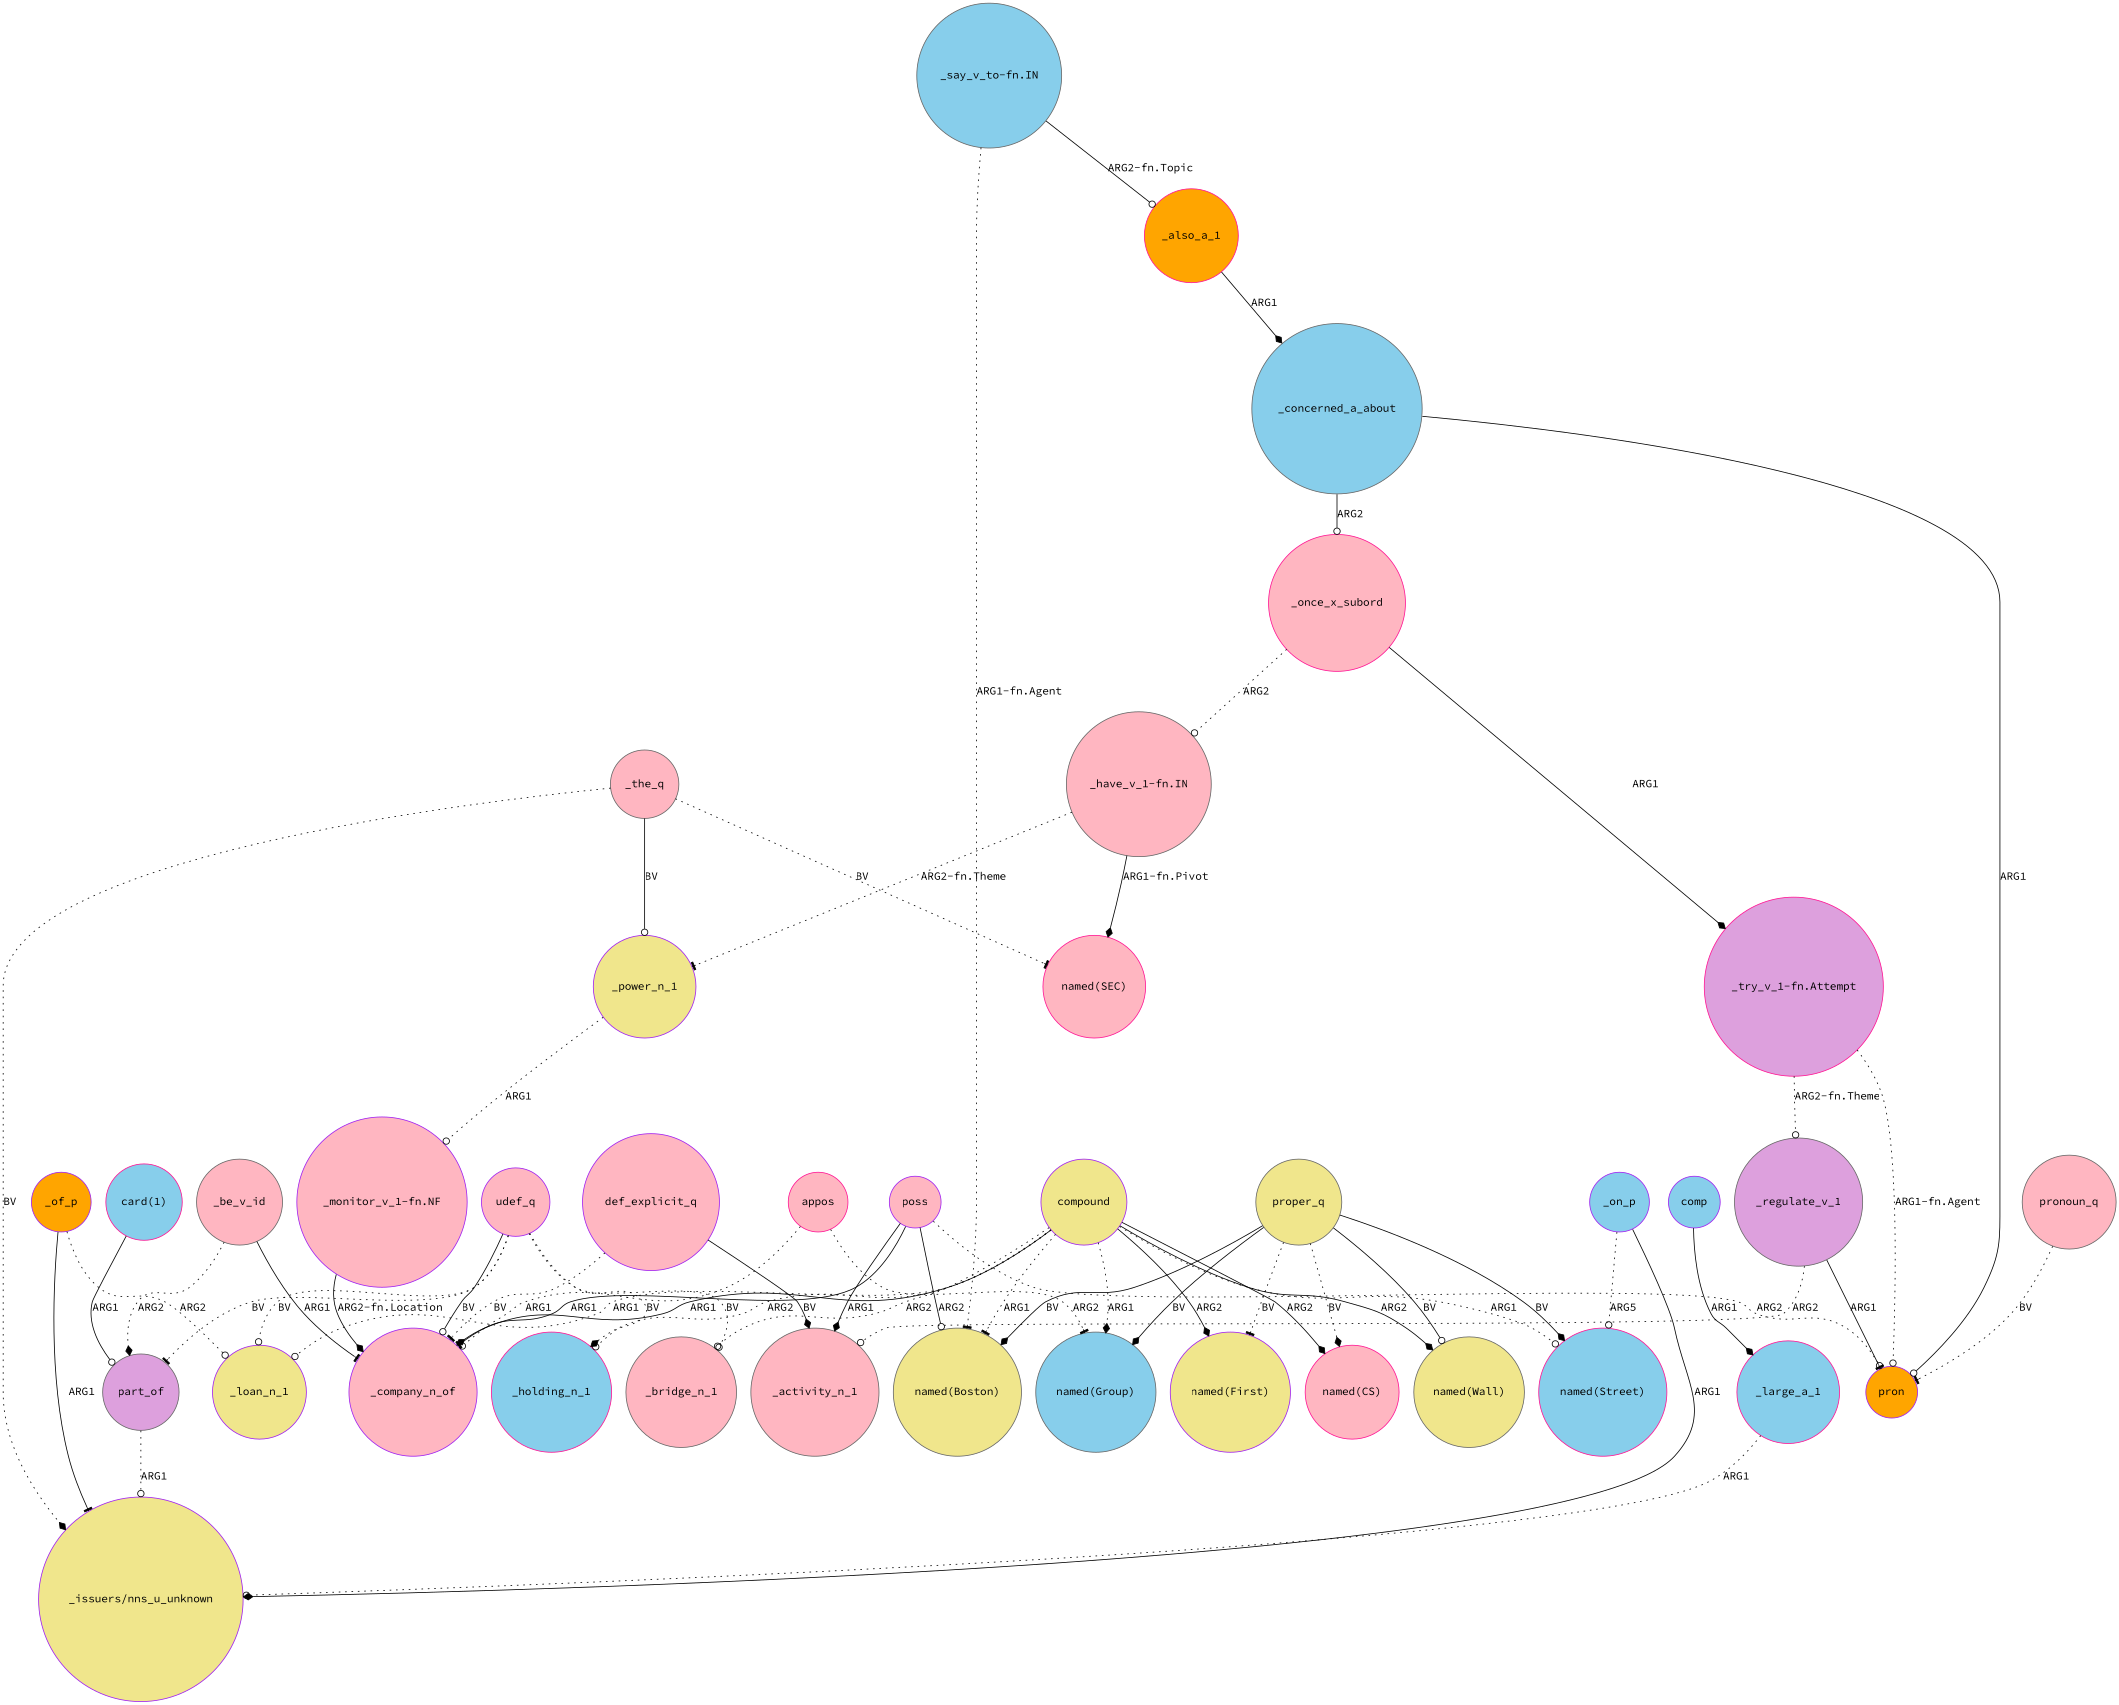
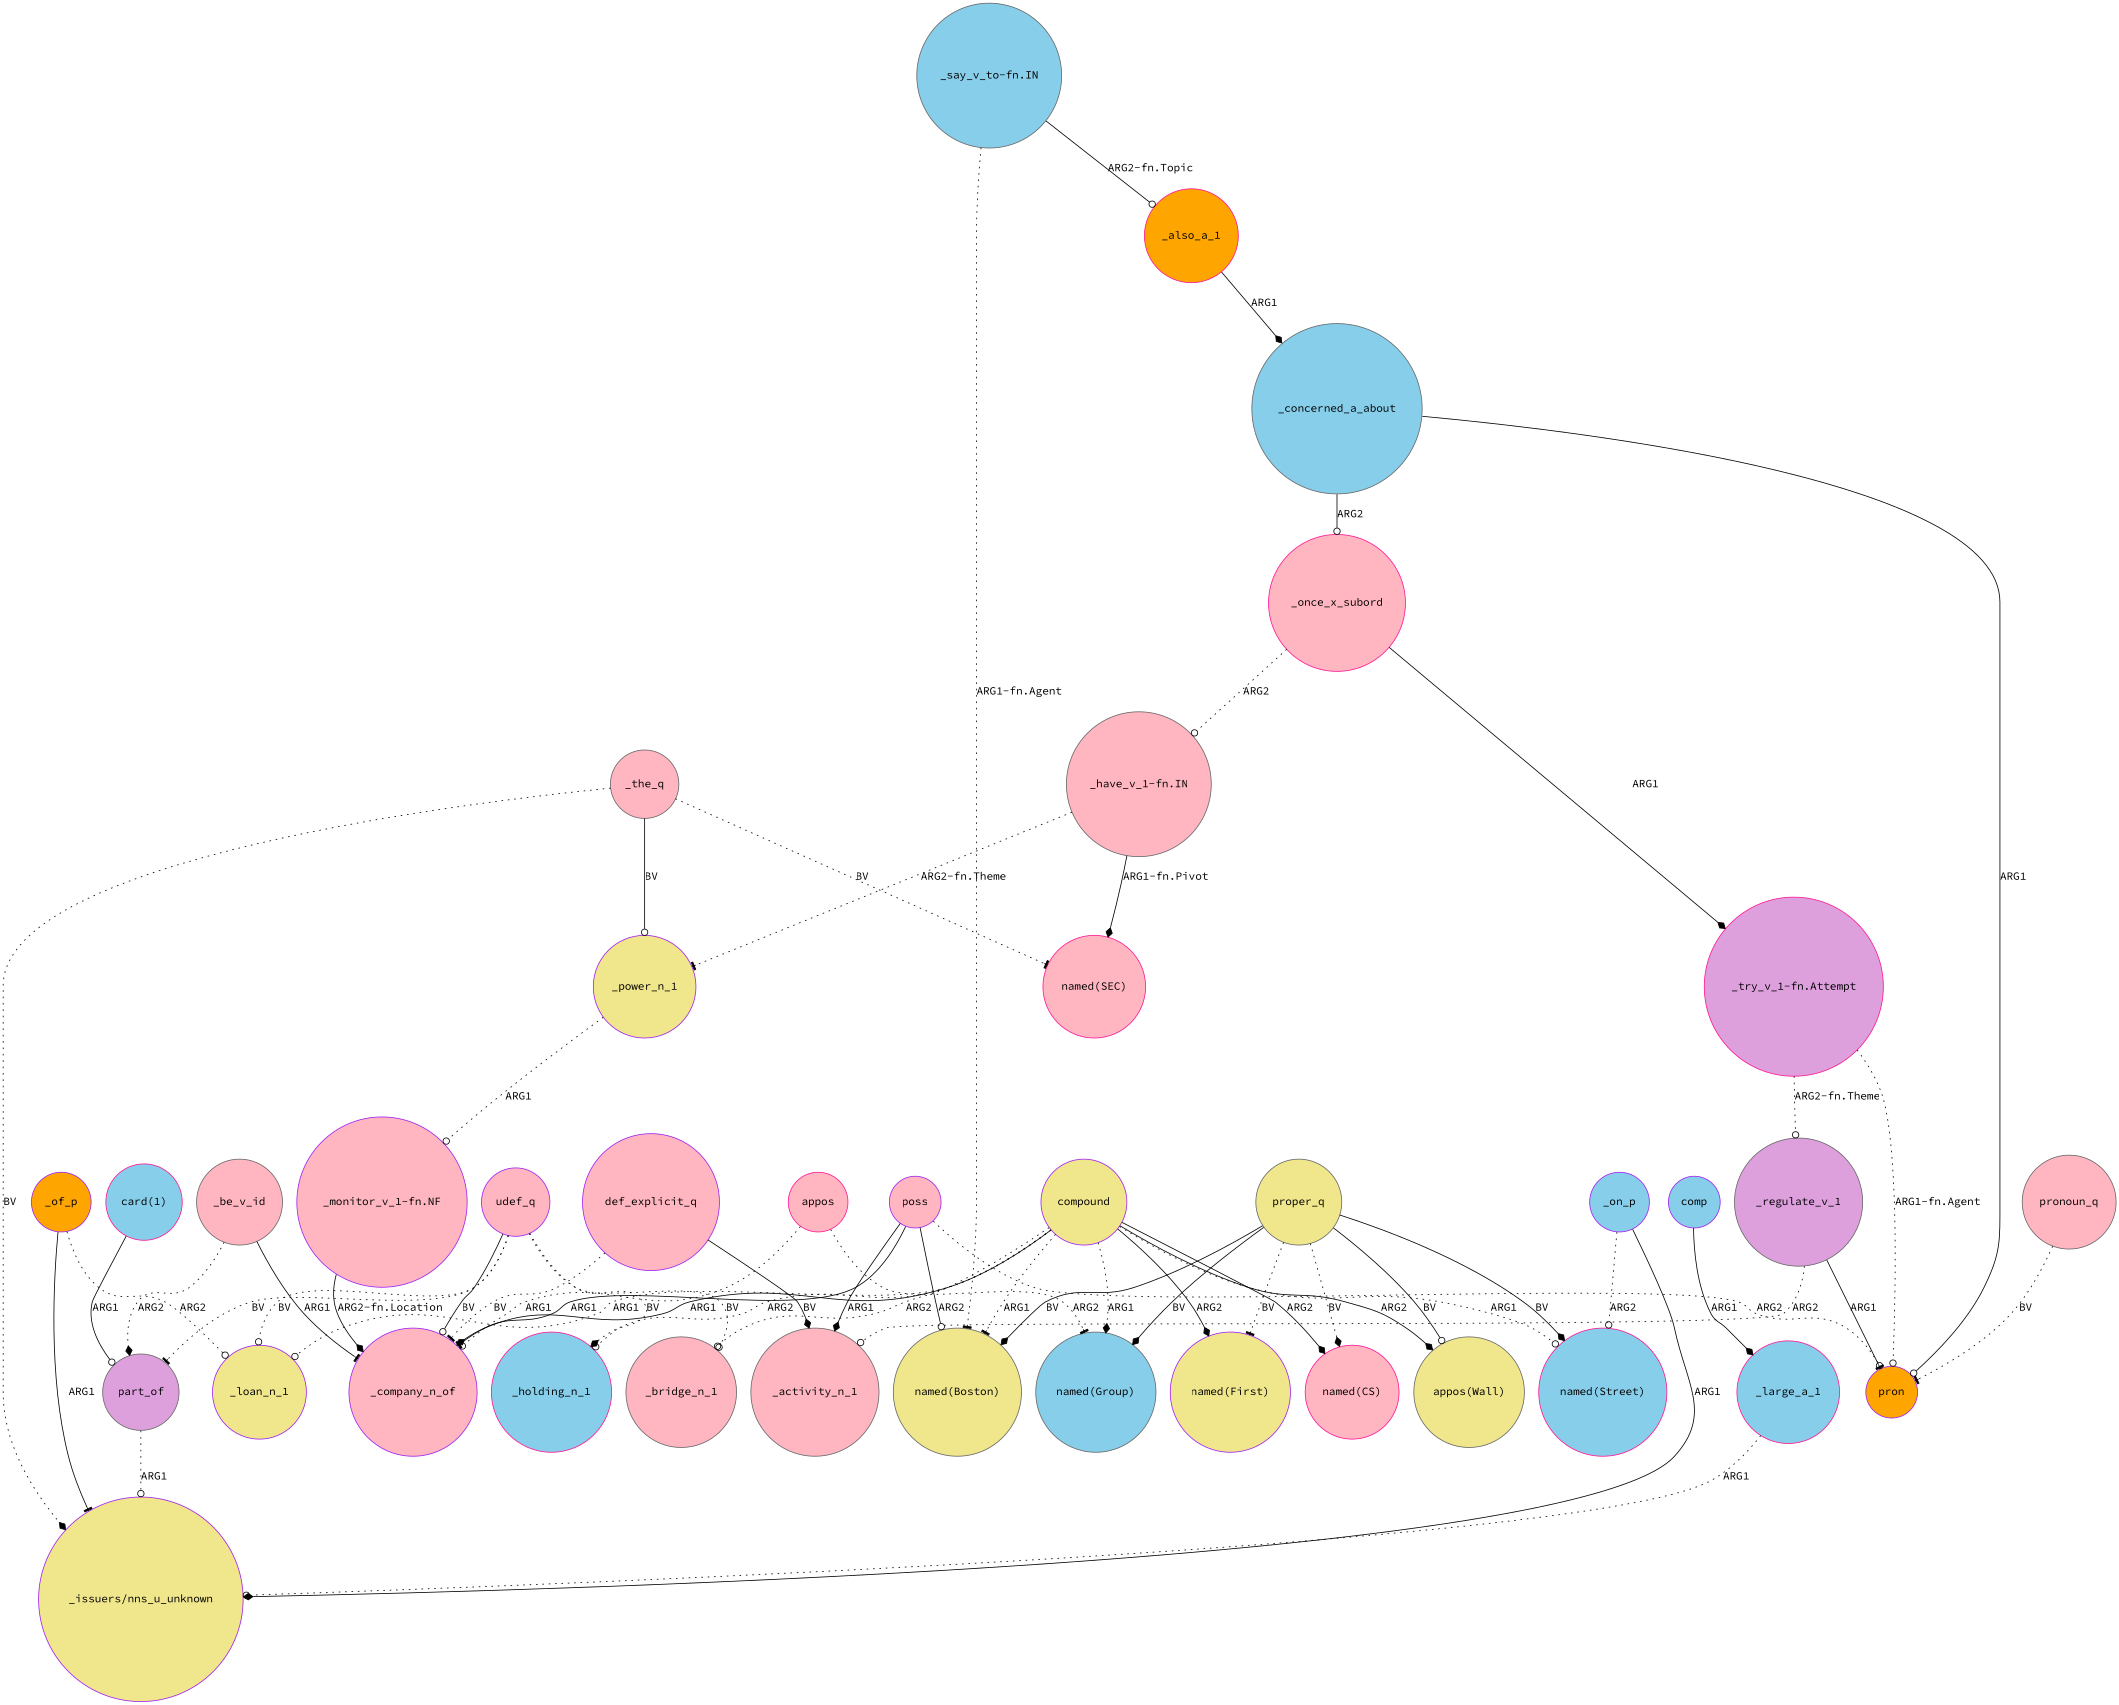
edge "_on_p" -> "named(Street)": label "ARG5" -> "ARG2"
node "named(Wall)": label "named(Wall)" -> "appos(Wall)"
